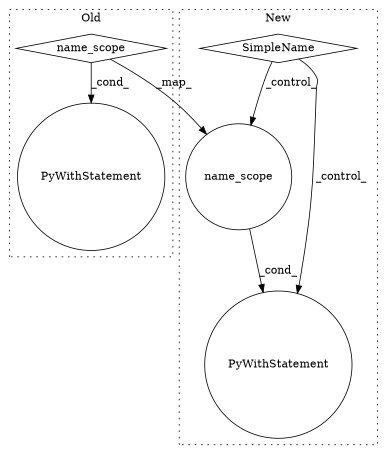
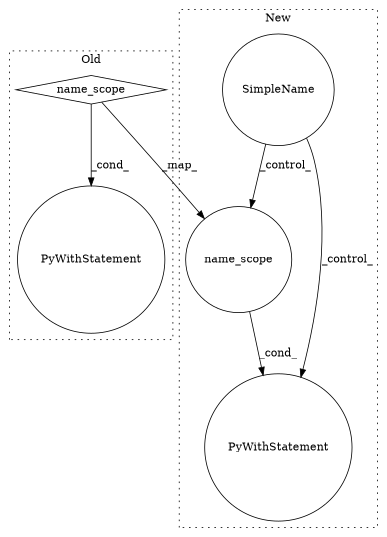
node "SimpleName": shape diamond -> circle
